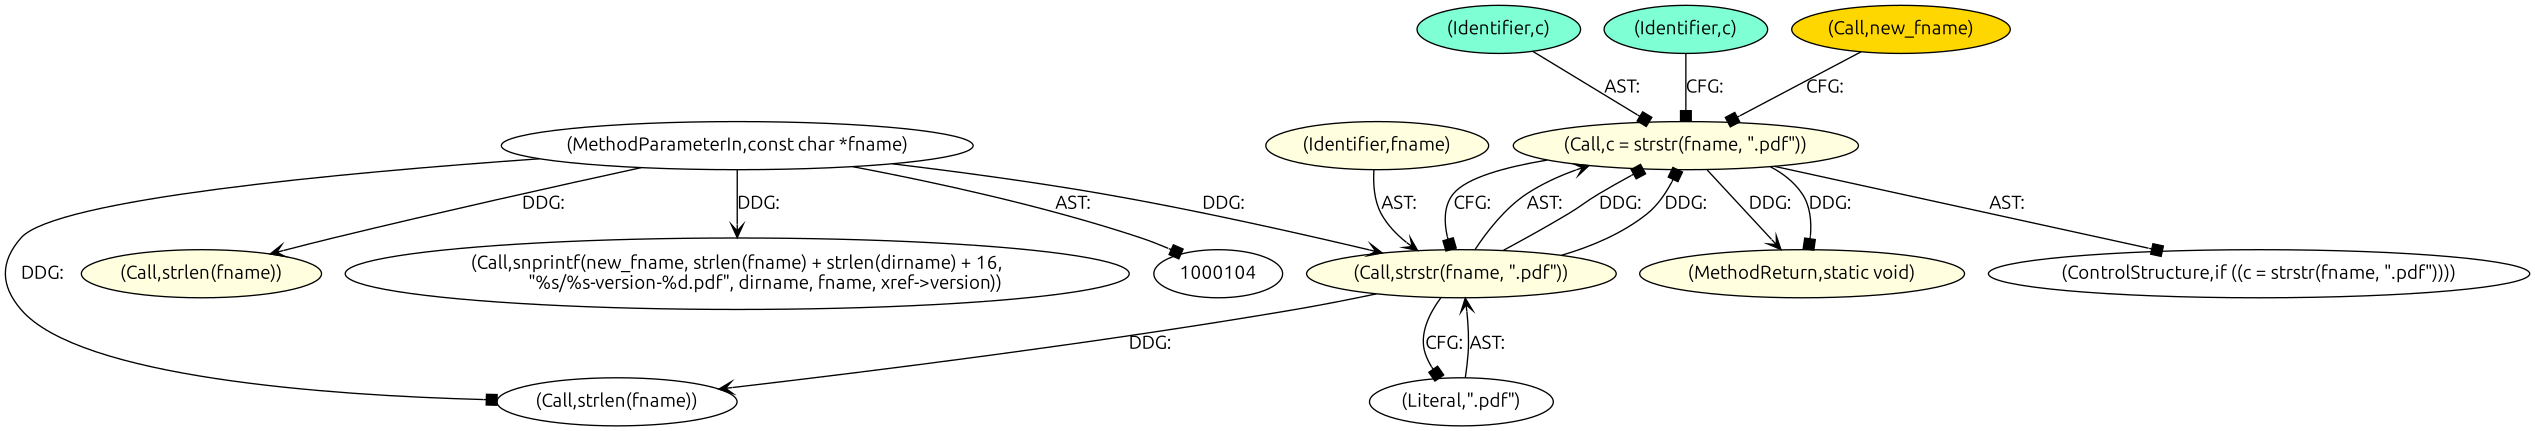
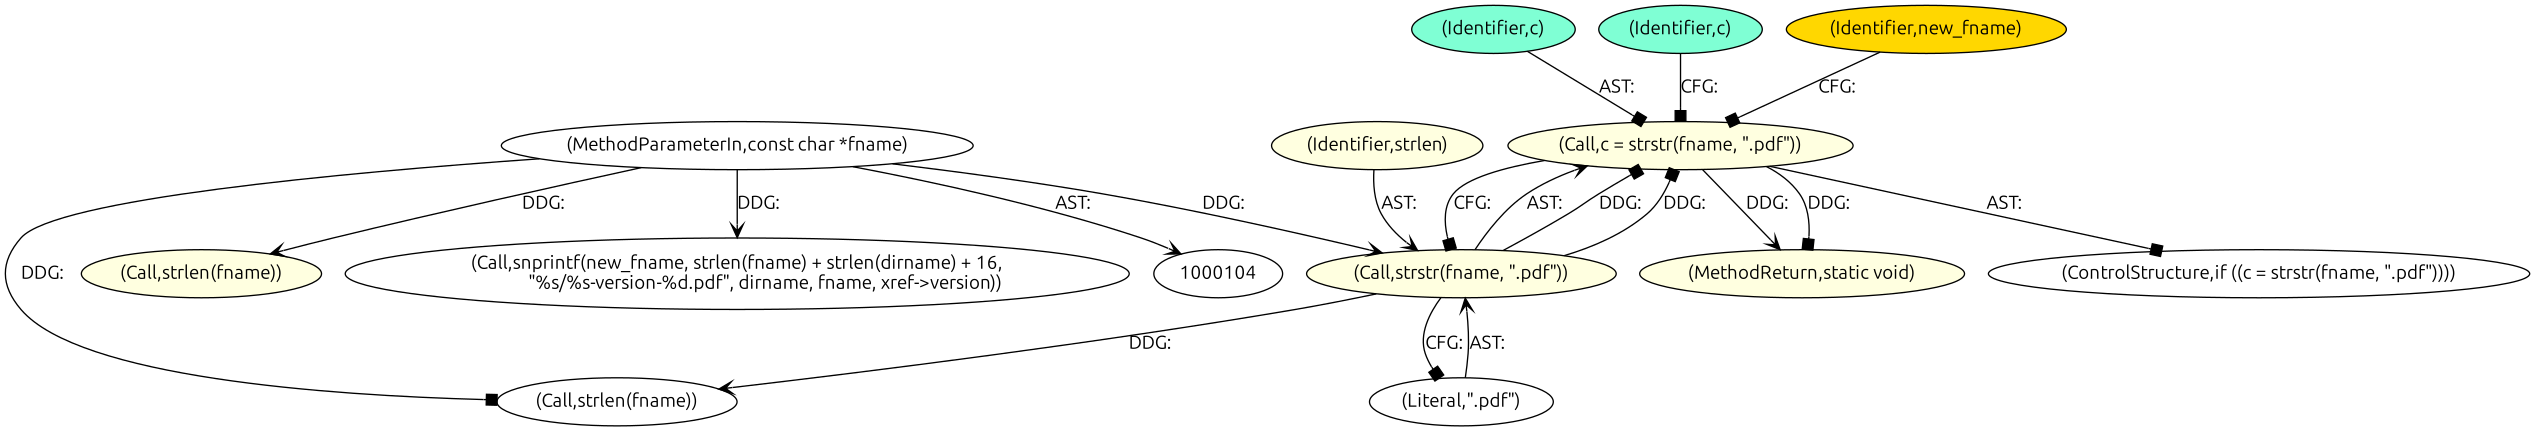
node "(Call,new_fname)": label "(Call,new_fname)" -> "(Identifier,new_fname)"
node "(Identifier,fname)": label "(Identifier,fname)" -> "(Identifier,strlen)"
edge "(MethodParameterIn,const char *fname)" -> "1000104": arrowhead box -> vee
